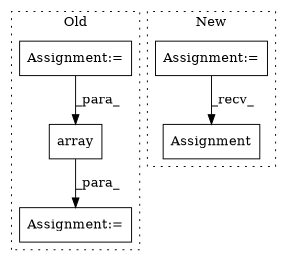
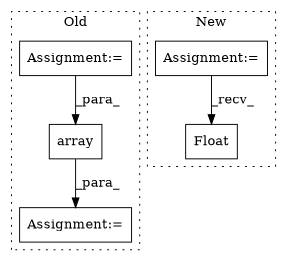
node "Assignment": label "Assignment" -> "Float"
